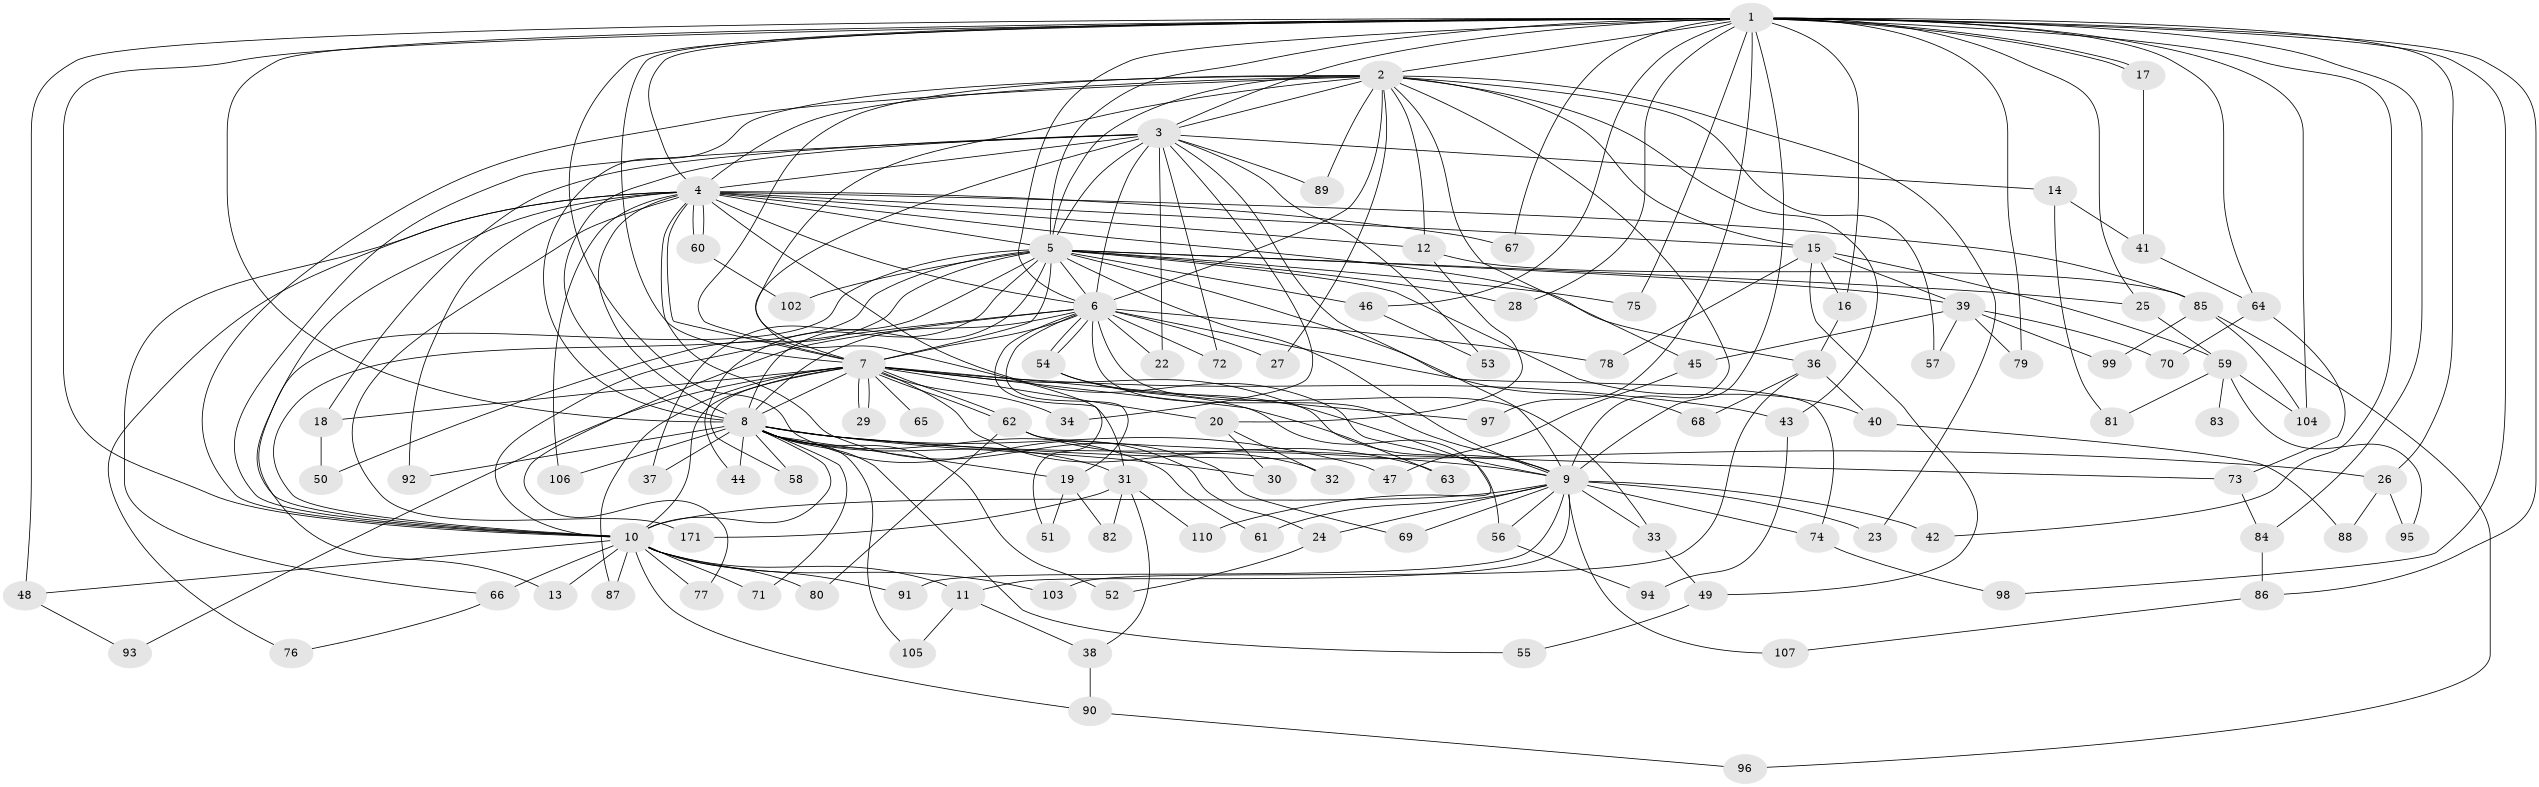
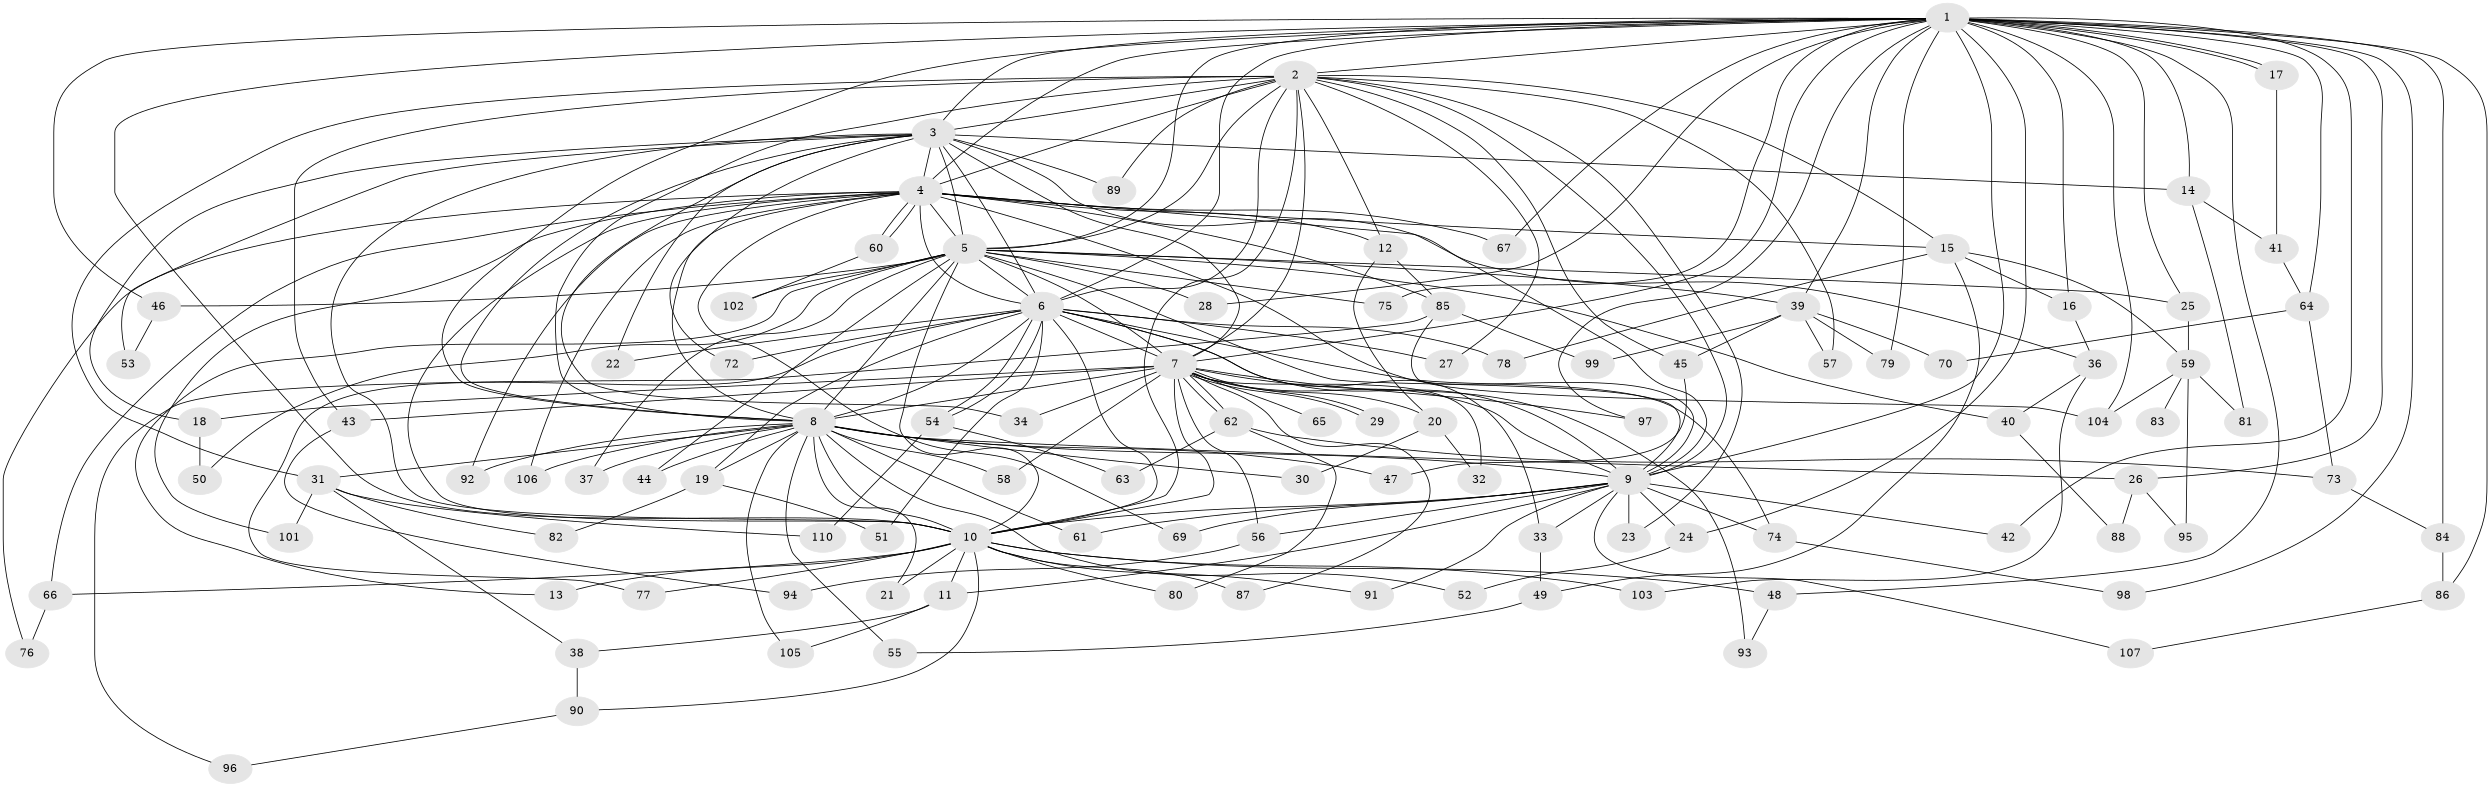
edge "1" -- "14": added
edge "15" -- "39": now "1" -- "39"
edge "4" -- "7": removed
node "68": removed
node "171": label "171" -> "101"
node "71": label "71" -> "21"
